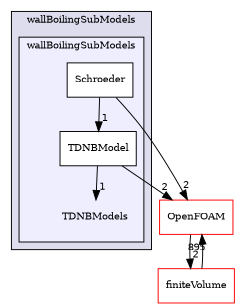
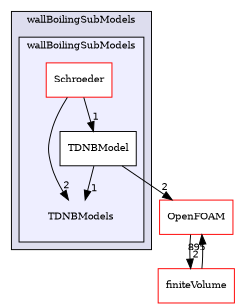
node "Schroeder": color black -> red
edge "Schroeder" -> "OpenFOAM": now "Schroeder" -> "TDNBModels"
